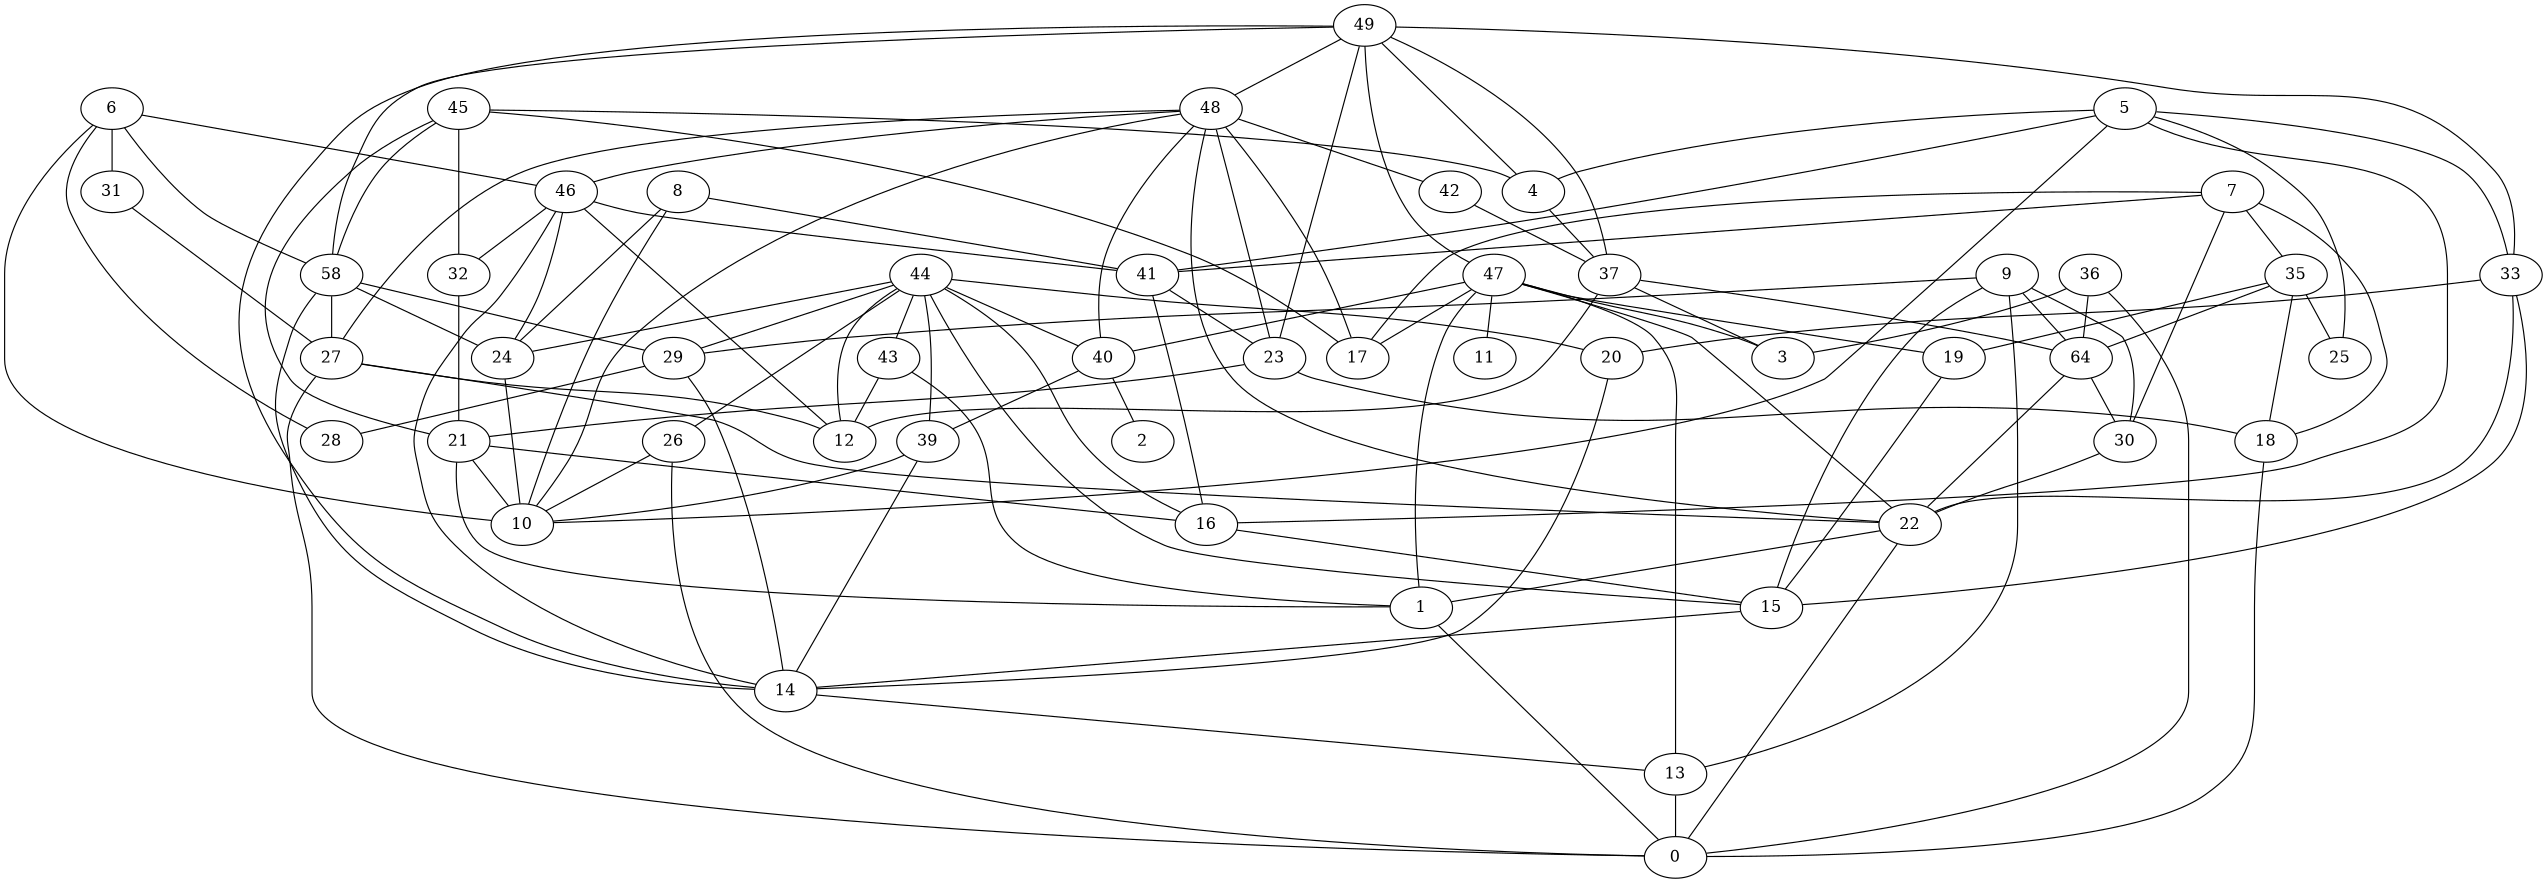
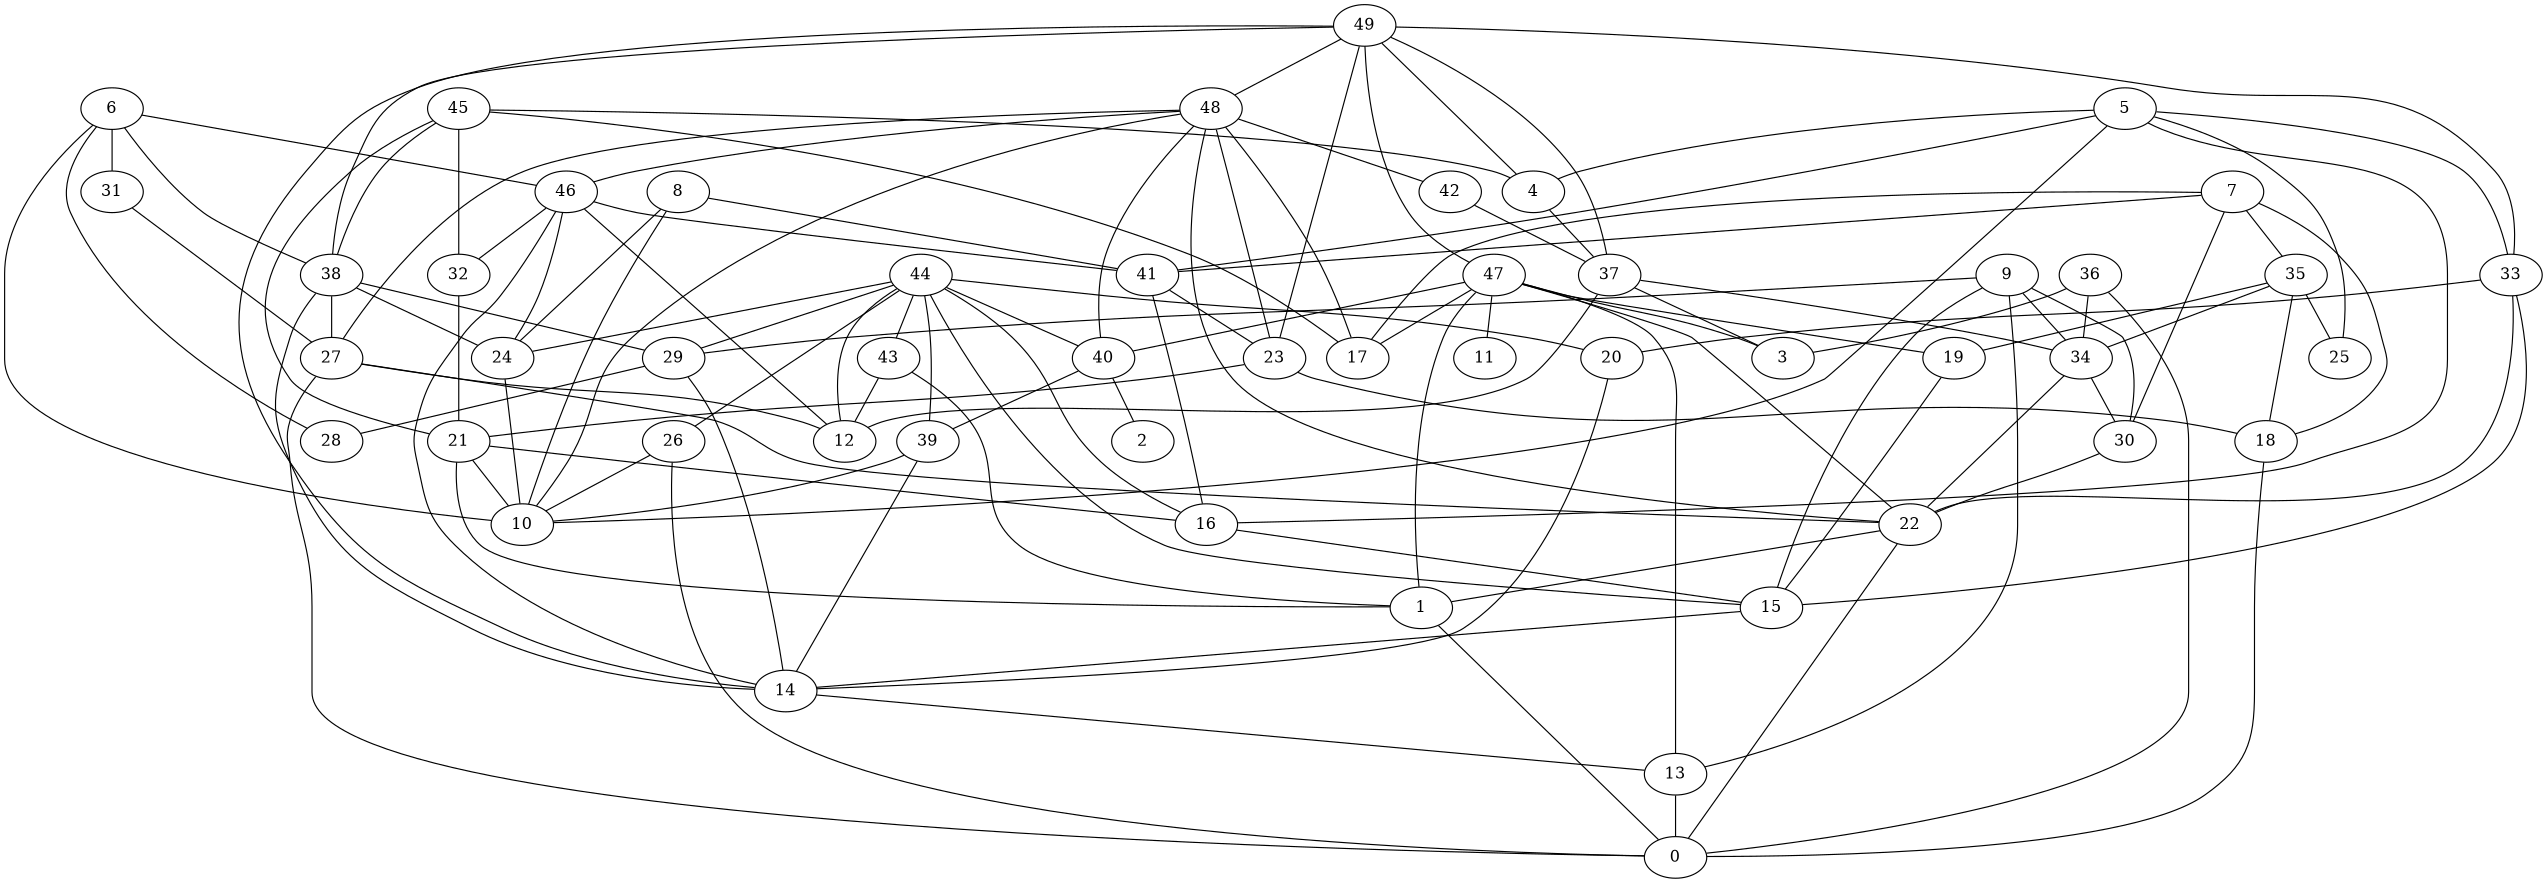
node "58": label "58" -> "38"
node "64": label "64" -> "34"
